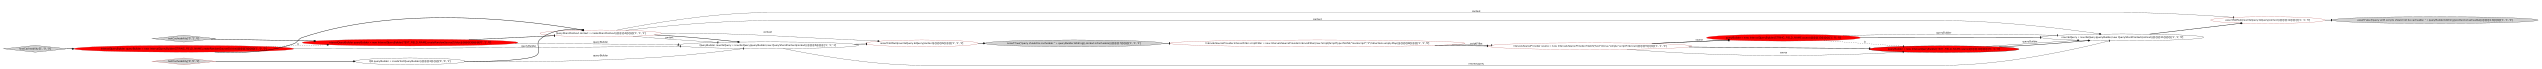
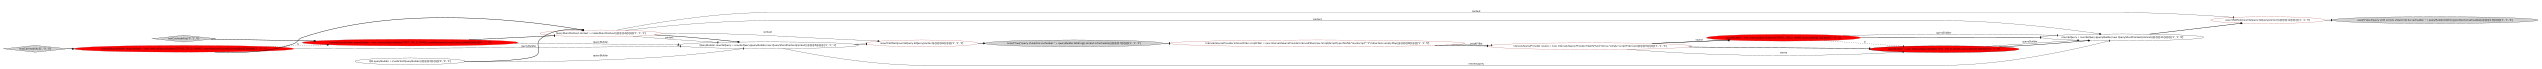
node "testCacheability['0', '0', '1']": removed
